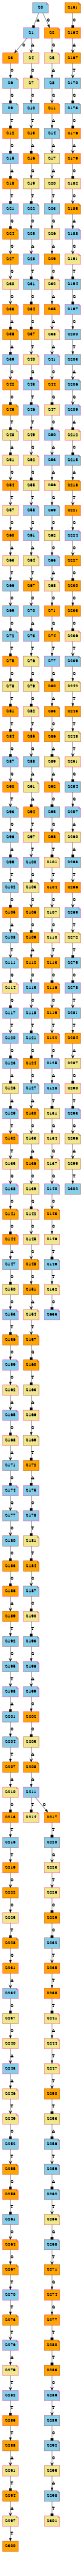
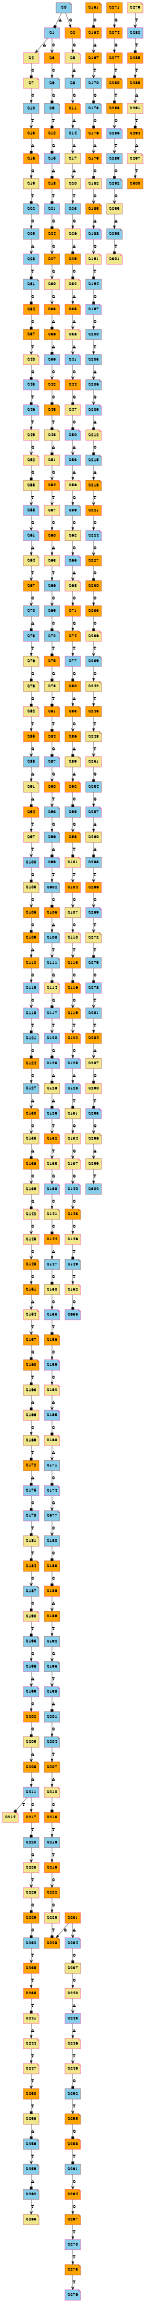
edge "S26" -> "S29": arrowhead normal -> box
node "S102": label "S102" -> "S602"
node "S141": fillcolor orange -> khaki
node "S177": label "S177" -> "S577"
edge "S228" -> "S231": reversed
node "S268": removed
edge "S276" -> "S279": removed, label "A"
